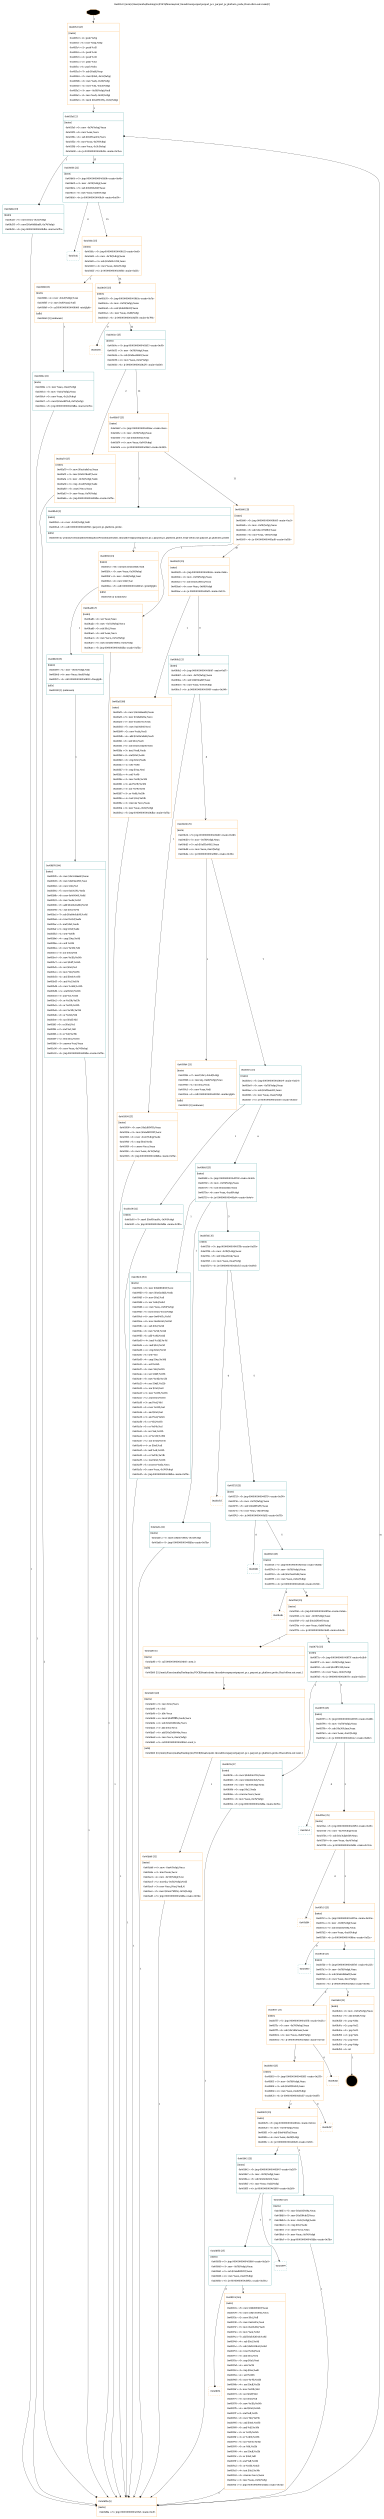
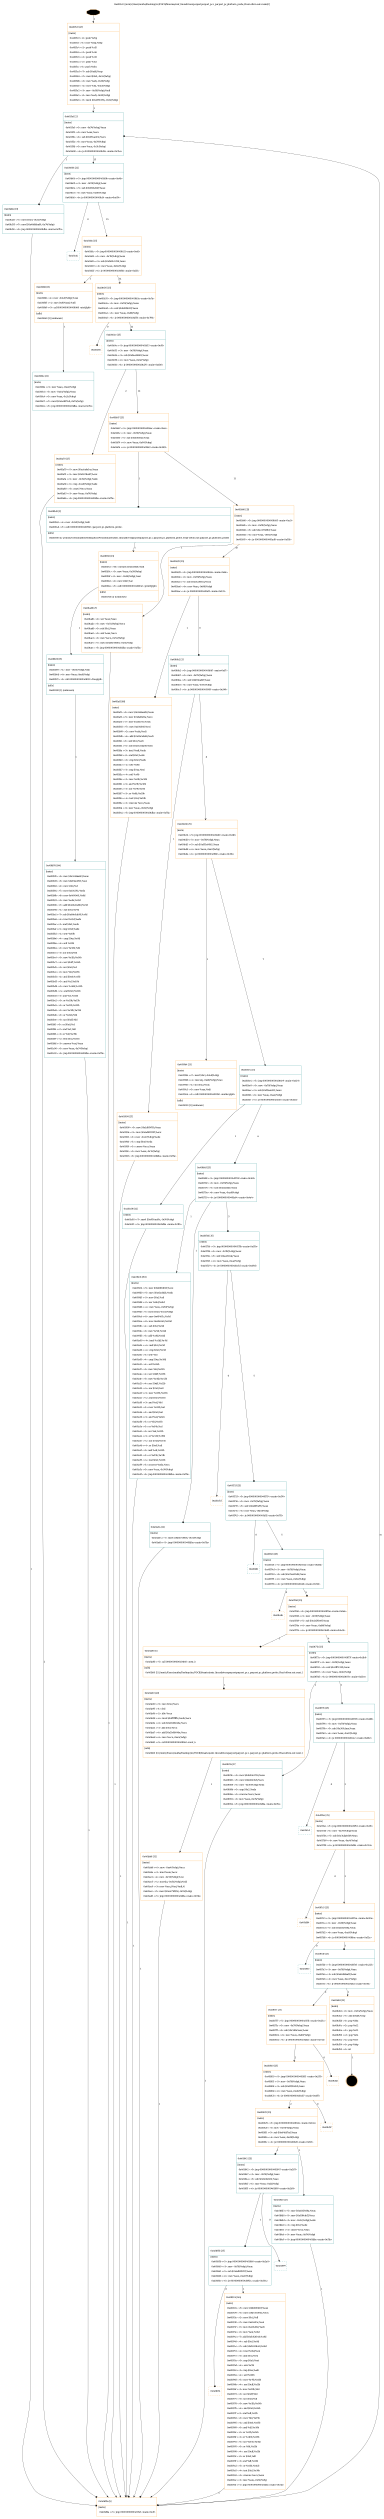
edge "0x4018be [21]" -> "0x401dba [5]": removed, label "1"
